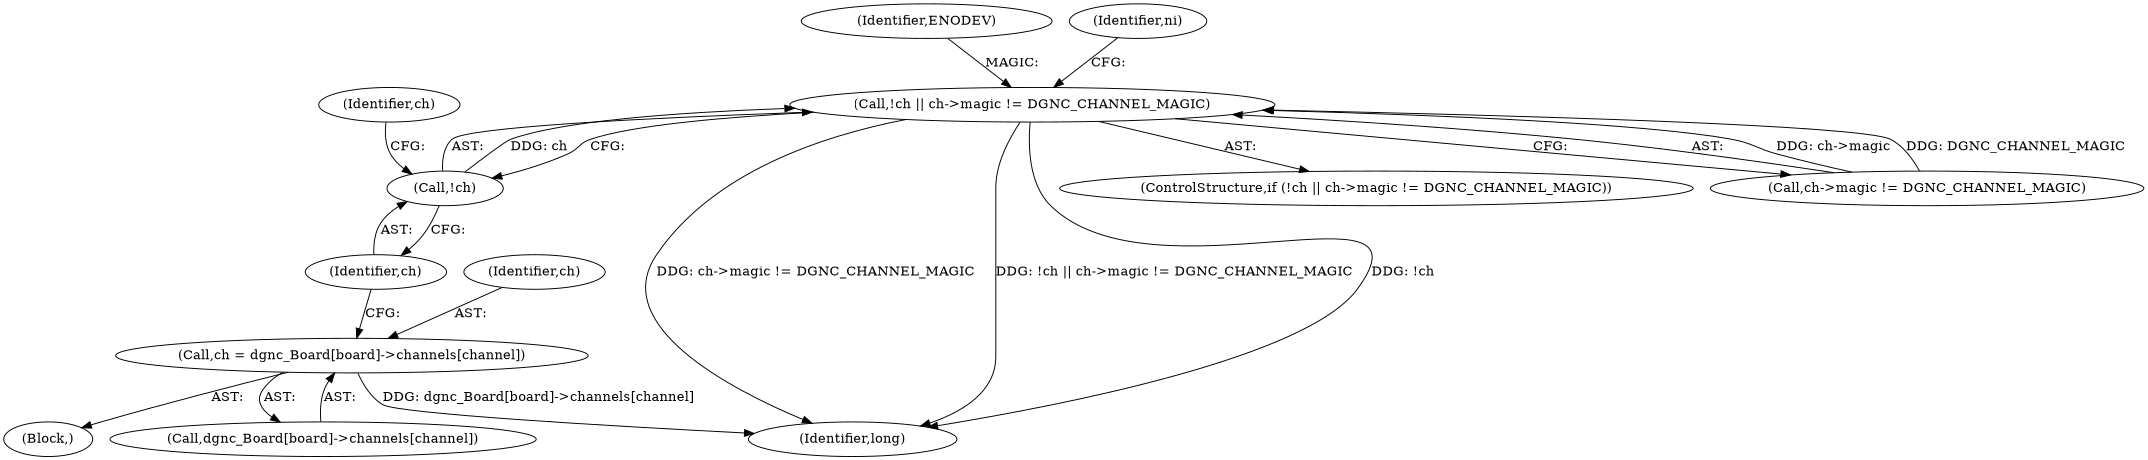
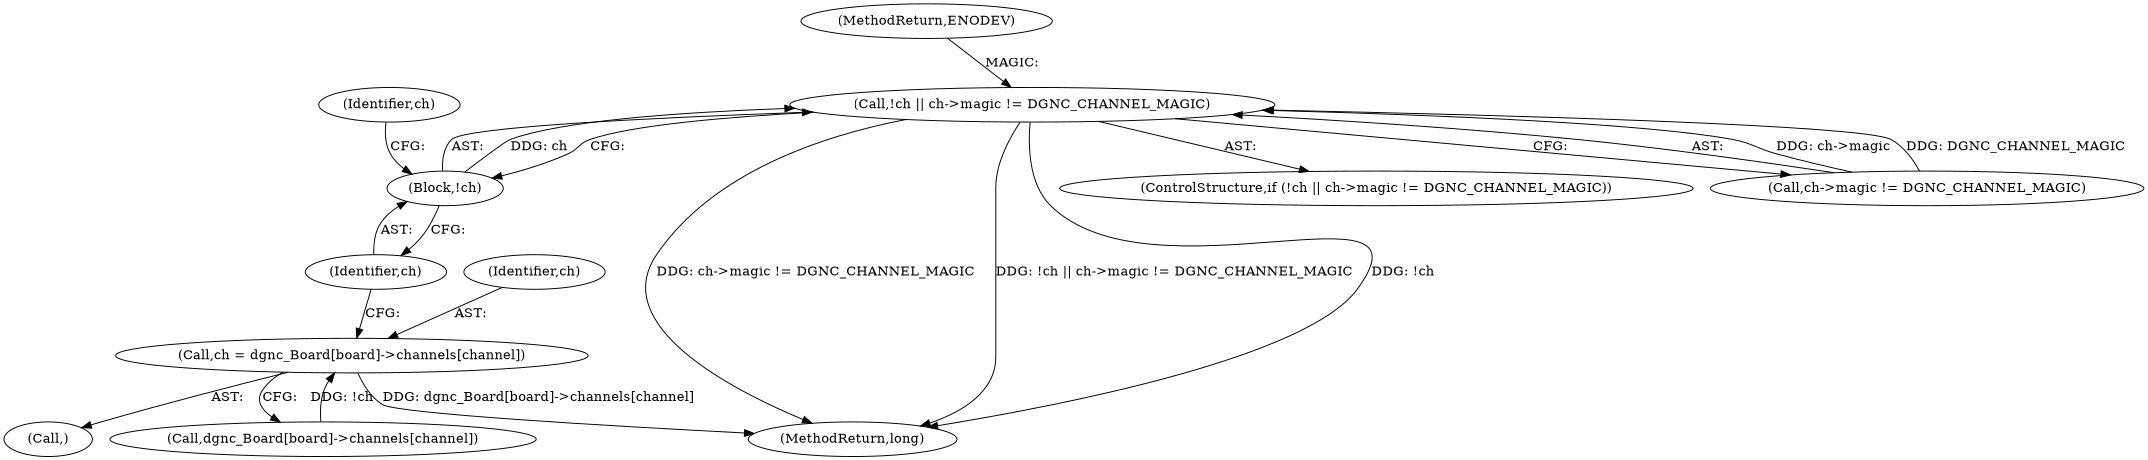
node "(Identifier,ENODEV)": label "(Identifier,ENODEV)" -> "(MethodReturn,ENODEV)"
node "(Identifier,ni)": removed
node "(Call,!ch)": label "(Call,!ch)" -> "(Block,!ch)"
edge "(Call,ch = dgnc_Board[board]->channels[channel])" -> "(Call,dgnc_Board[board]->channels[channel])": label "AST: " -> "CFG: "
edge "(Call,dgnc_Board[board]->channels[channel])" -> "(Call,ch = dgnc_Board[board]->channels[channel])": label "AST: " -> "DDG: !ch"
node "(Block,)": label "(Block,)" -> "(Call,)"
node "(Identifier,long)": label "(Identifier,long)" -> "(MethodReturn,long)"
